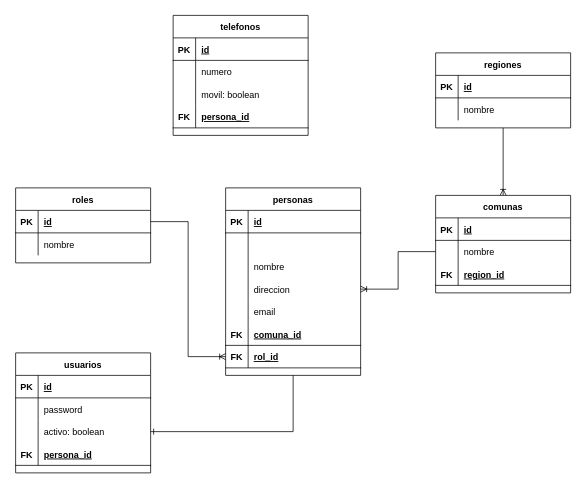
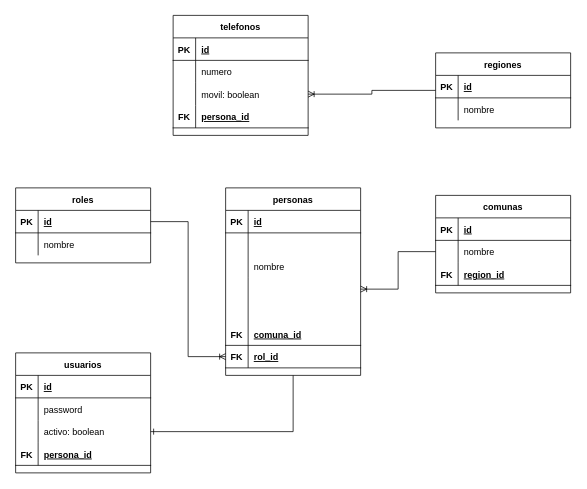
edge "regiones" -> "comunas": now "regiones" -> "movil: boolean"
node "direccion": removed
node "email": removed
